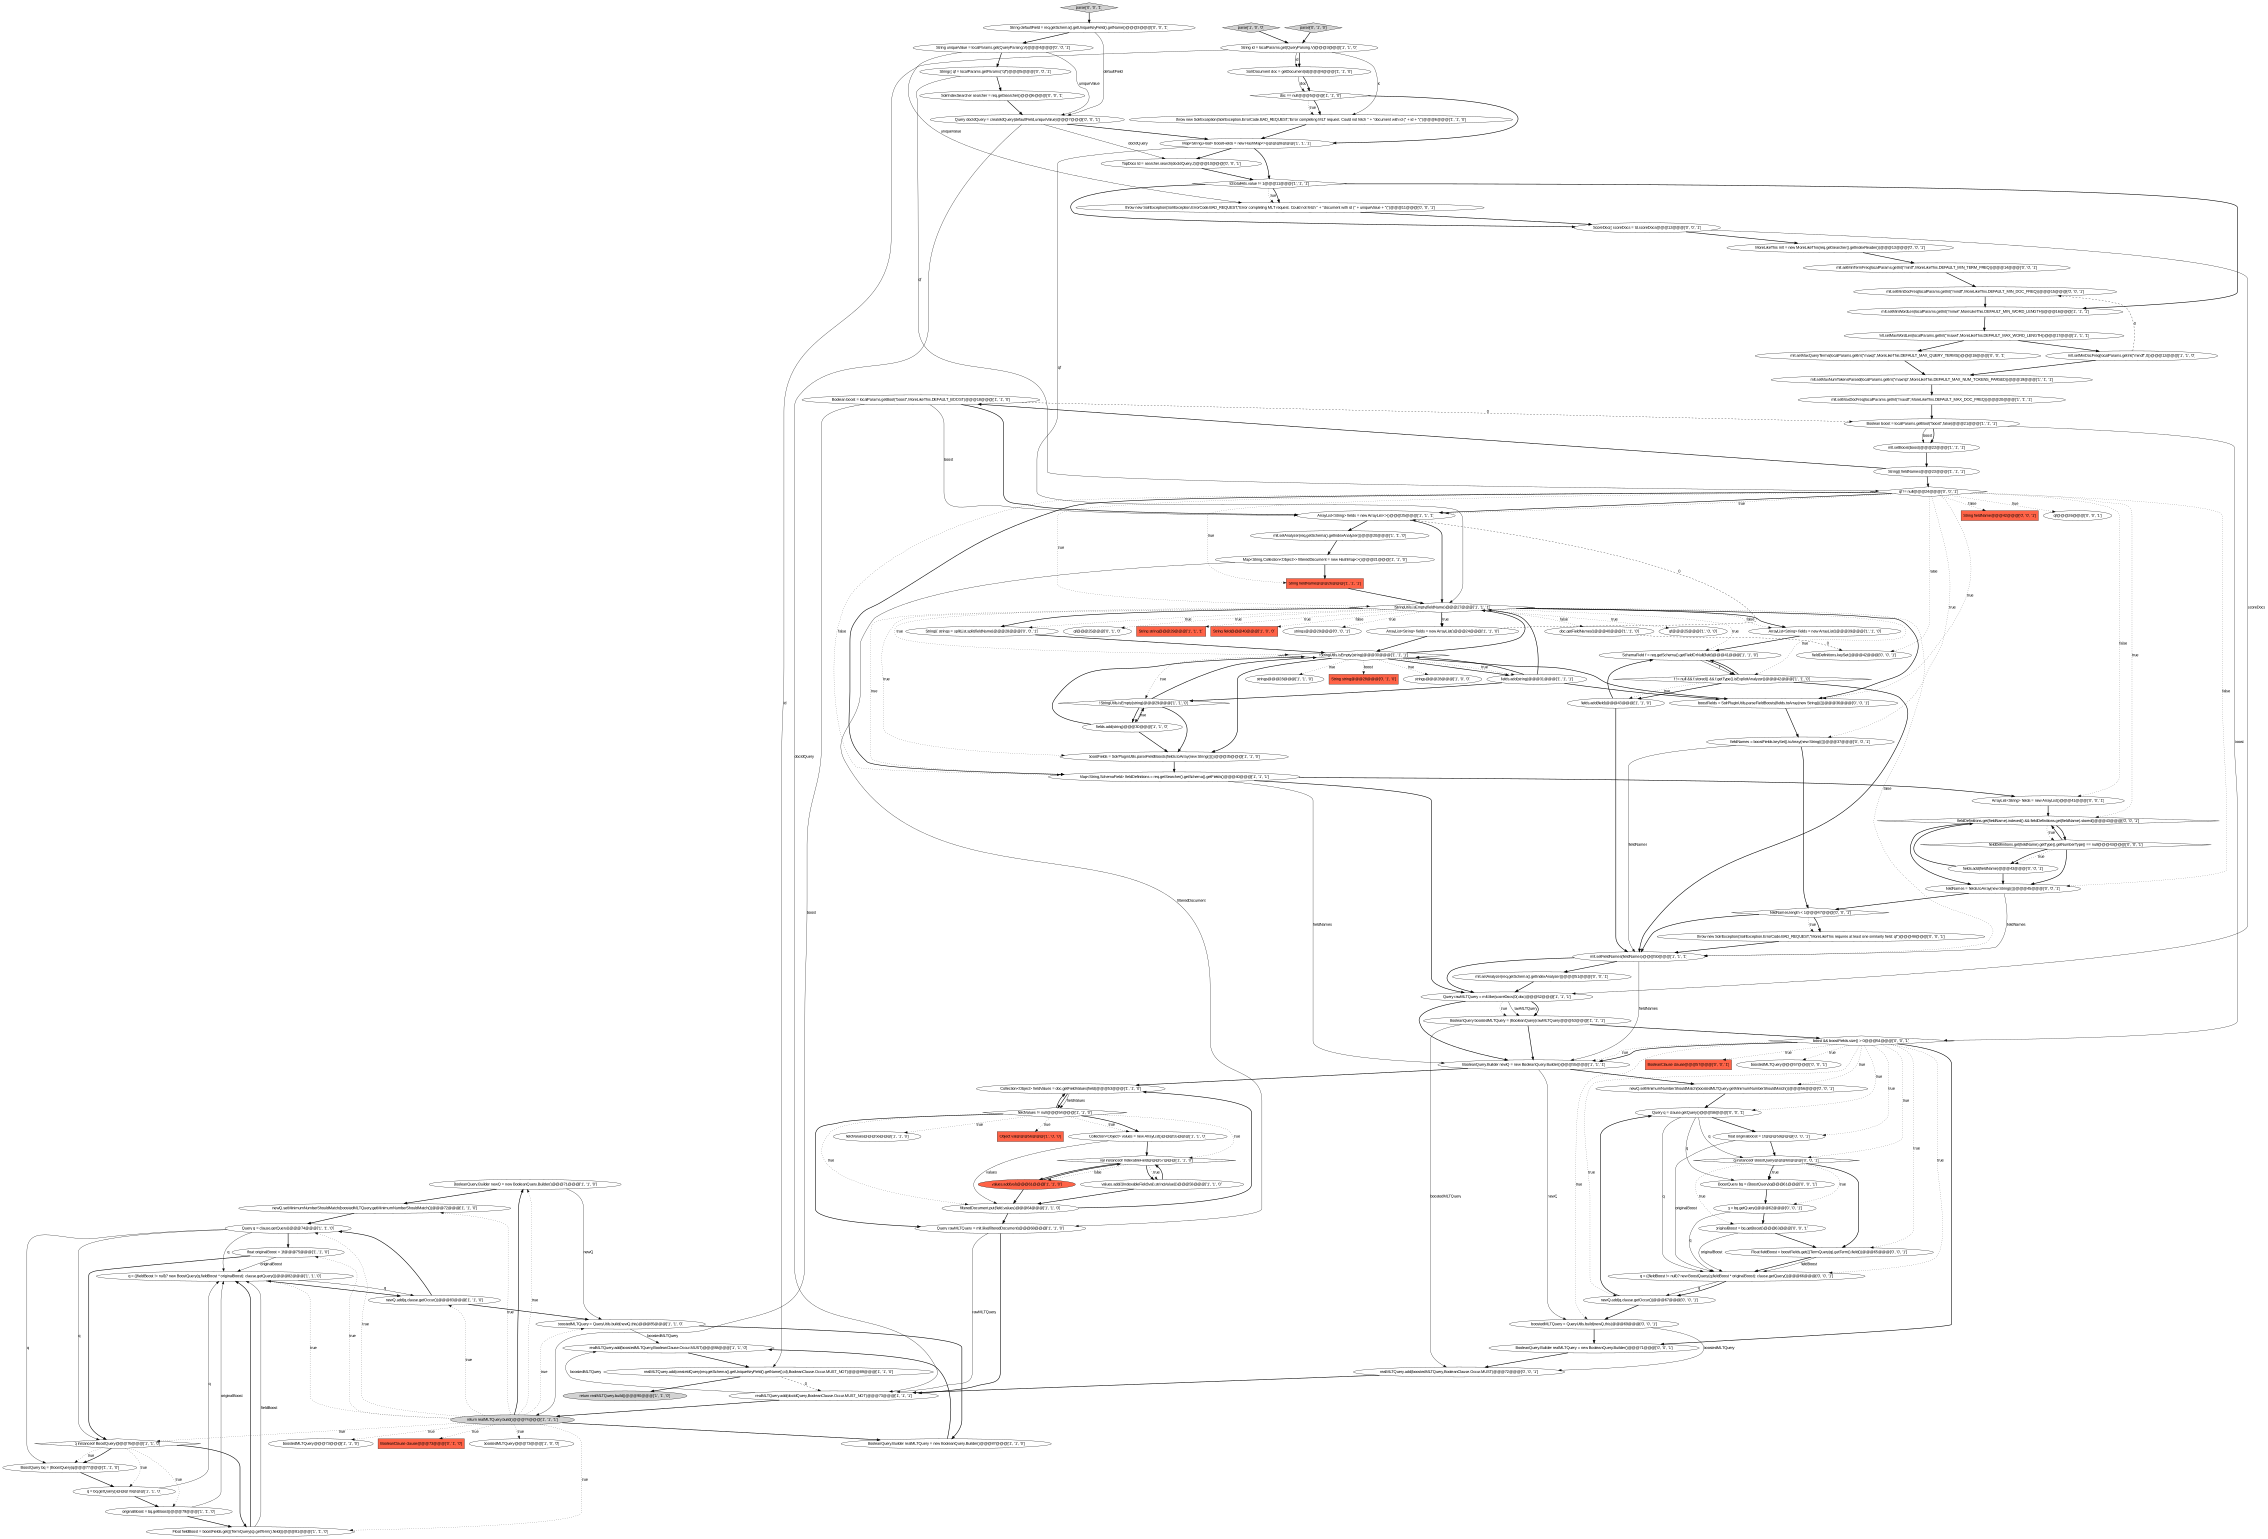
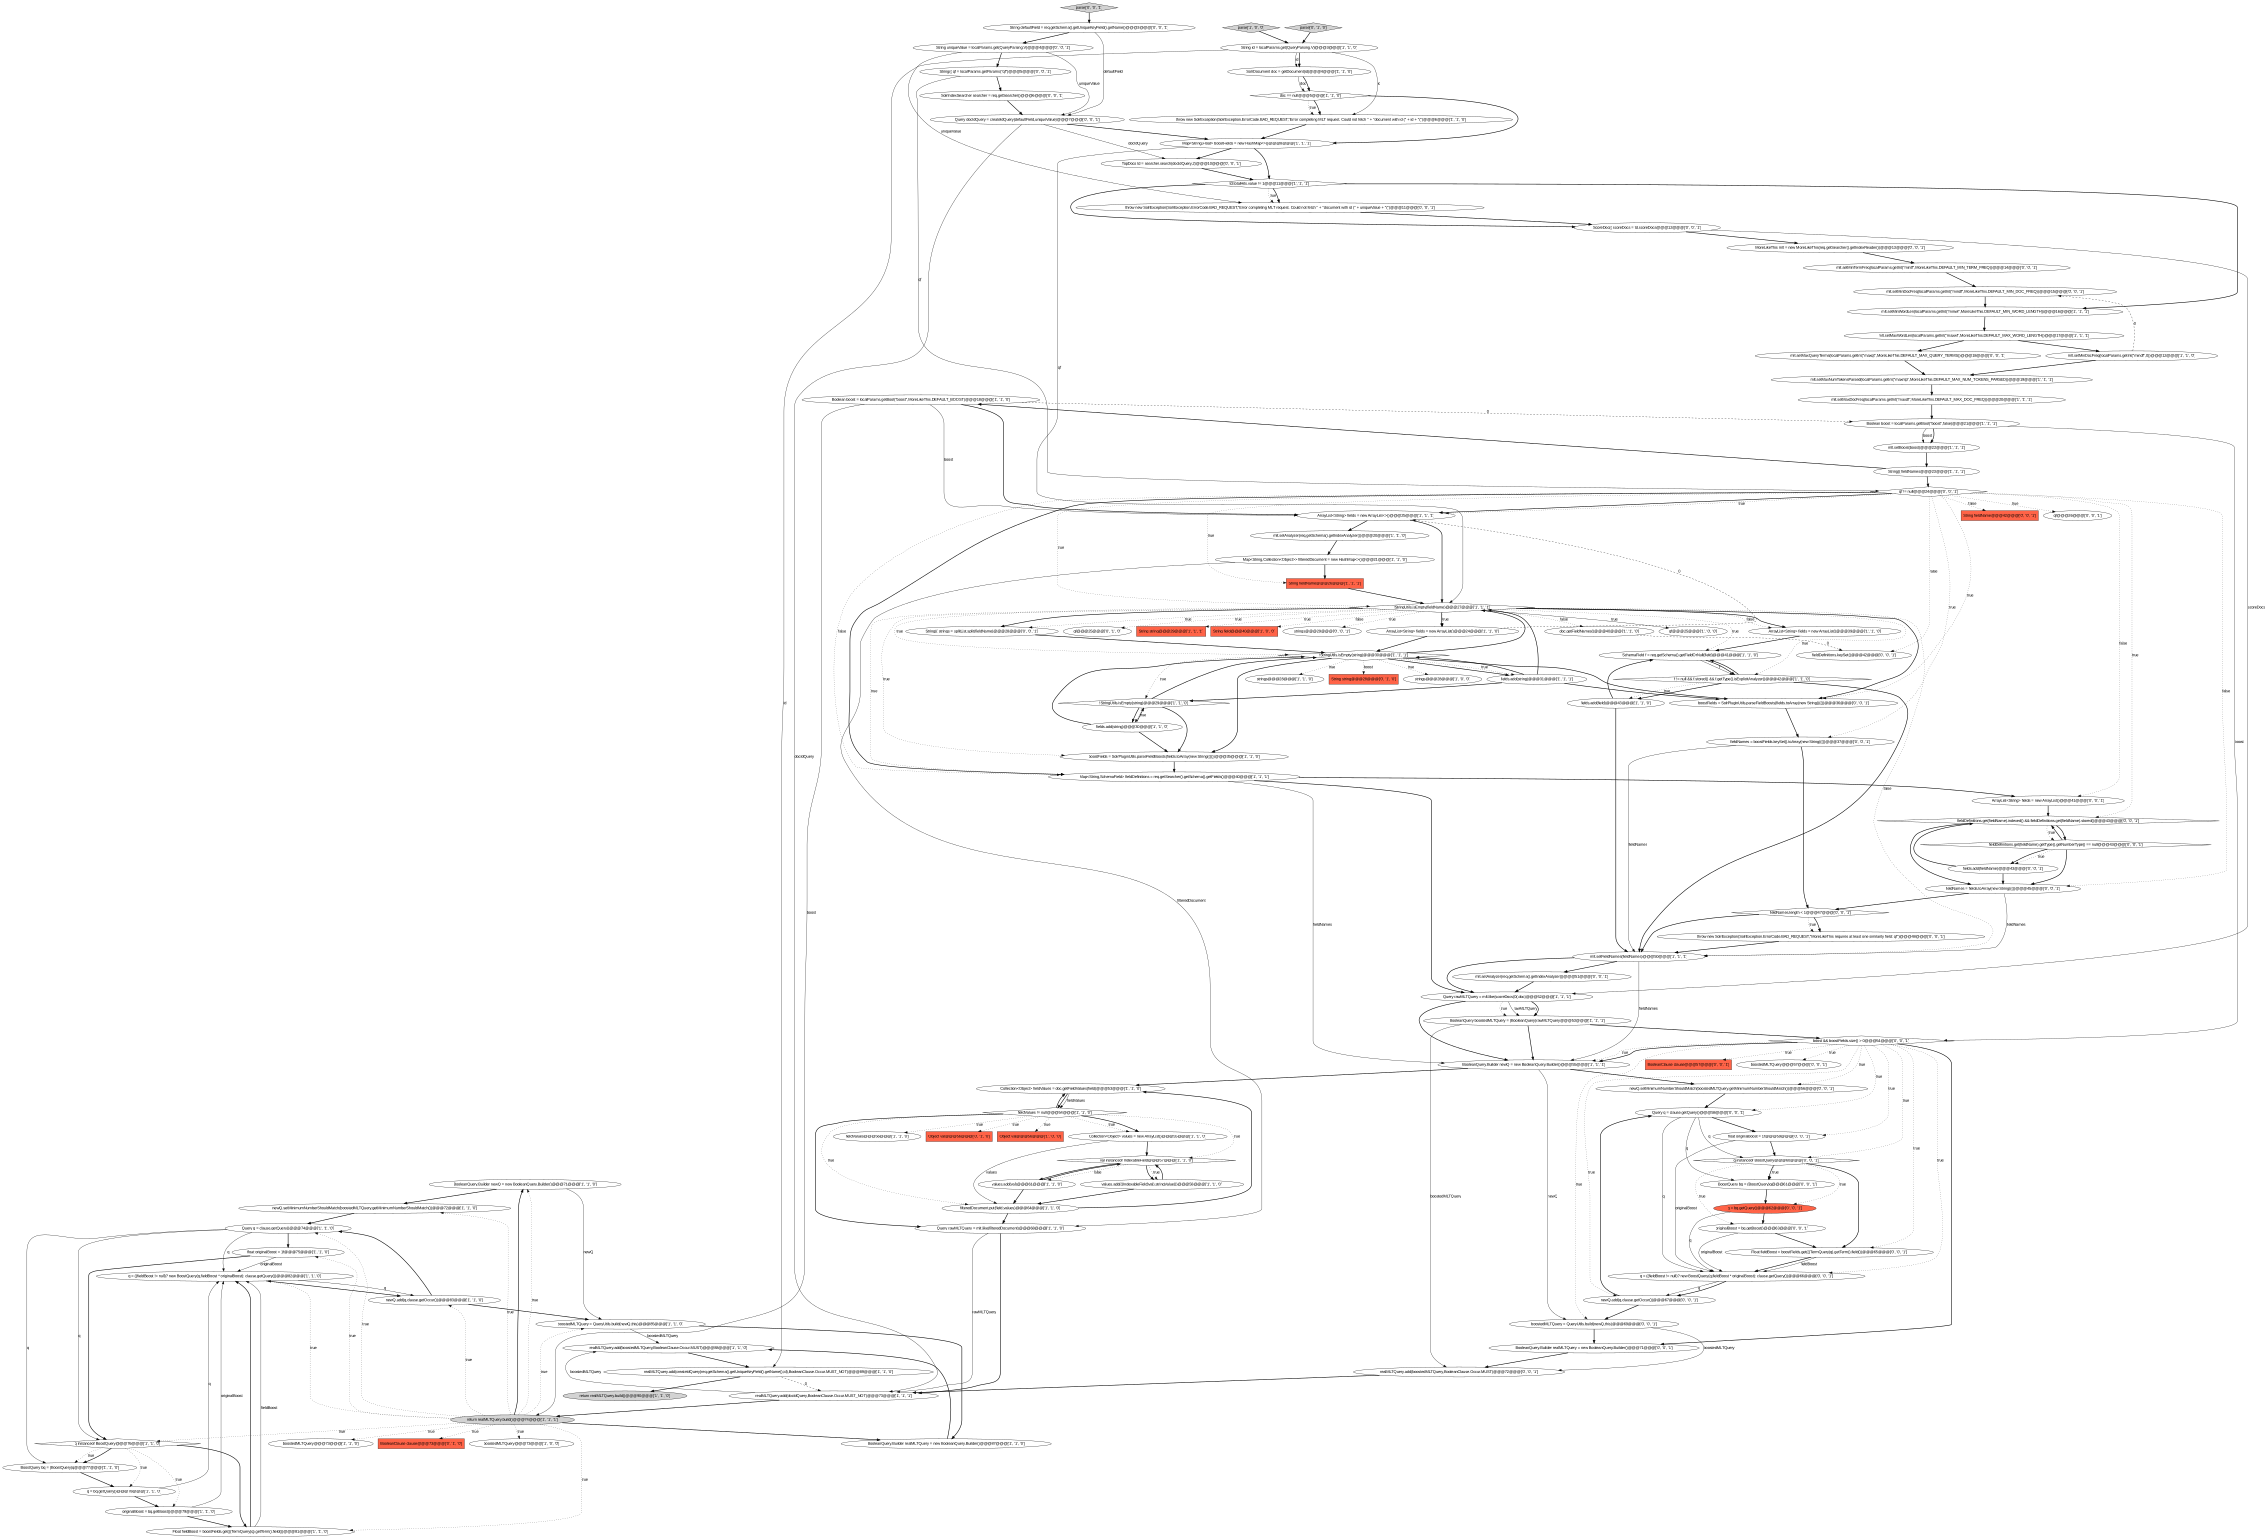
edge "!StringUtils.isEmpty(fieldName)@@@27@@@['1', '1', '1']" -> "qf@@@25@@@['1', '0', '0']": style dotted -> solid
node "Object val@@@56@@@['0', '1', '0']": added
node "values.add(val)@@@61@@@['1', '1', '0']": fillcolor tomato -> white
node "q = bq.getQuery()@@@62@@@['0', '0', '1']": fillcolor white -> tomato
